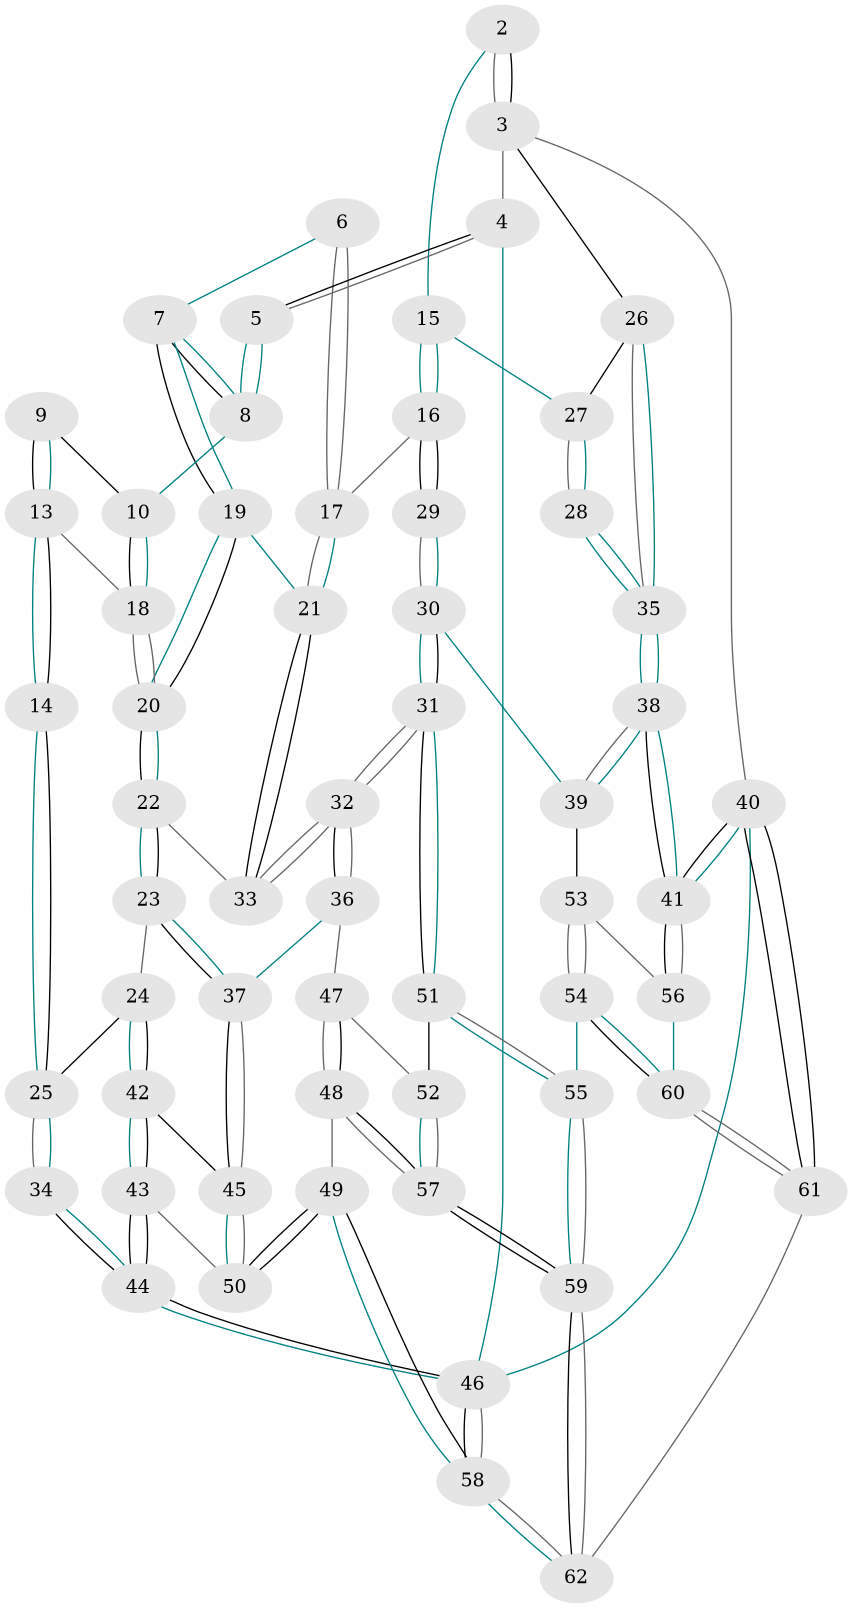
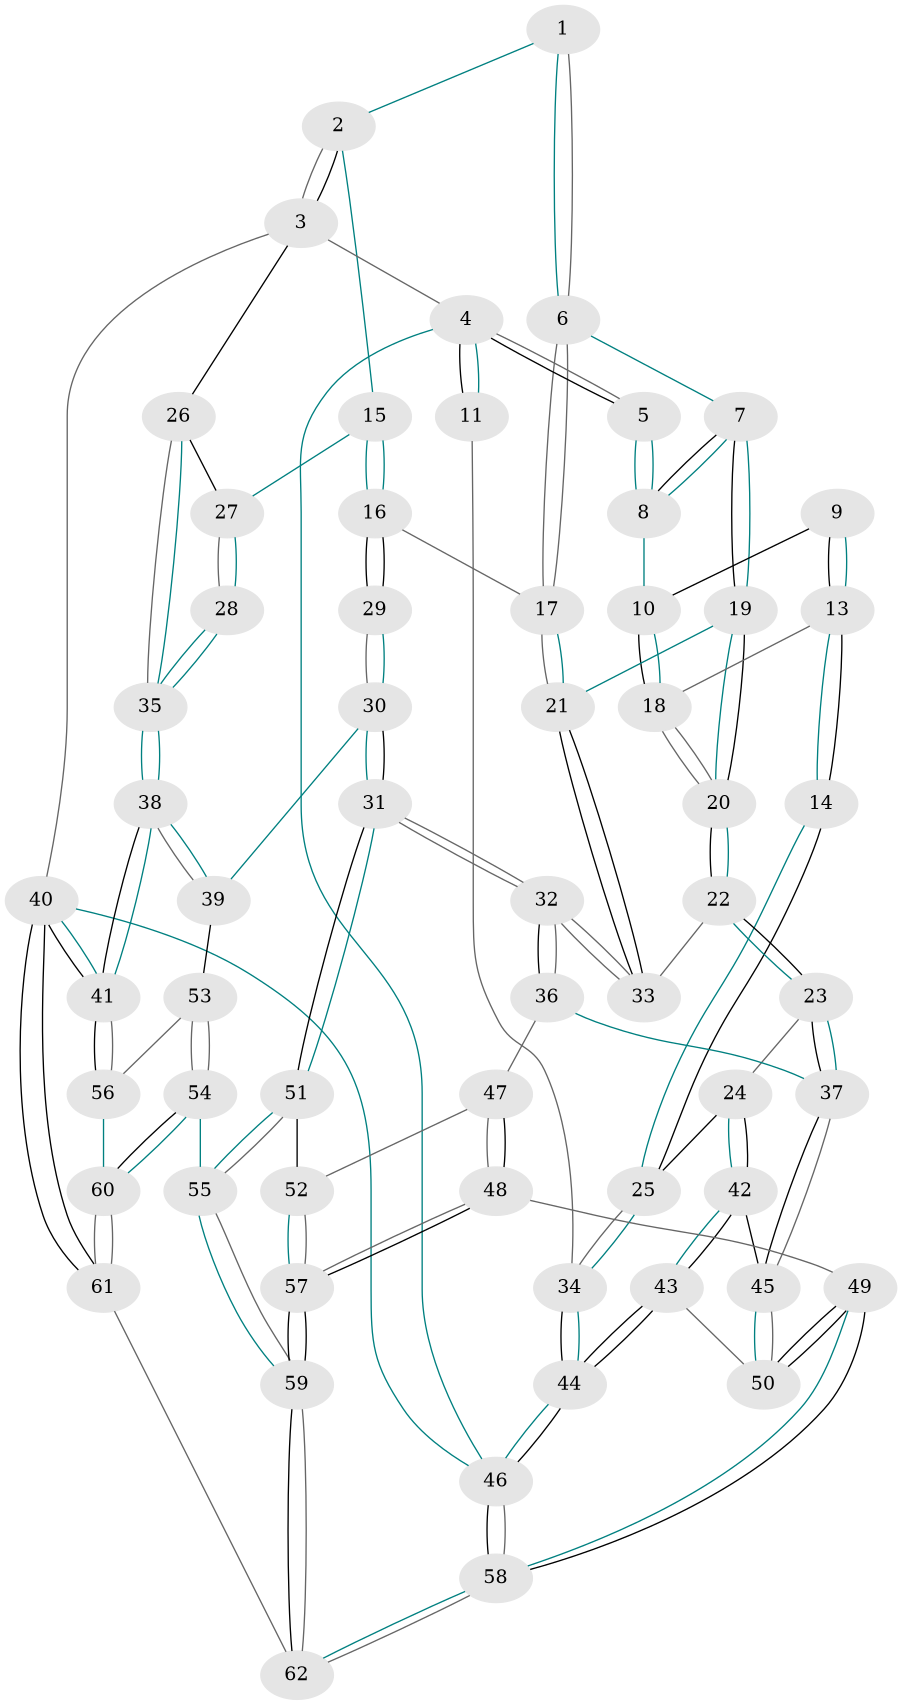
node "1": added
node "11": added
